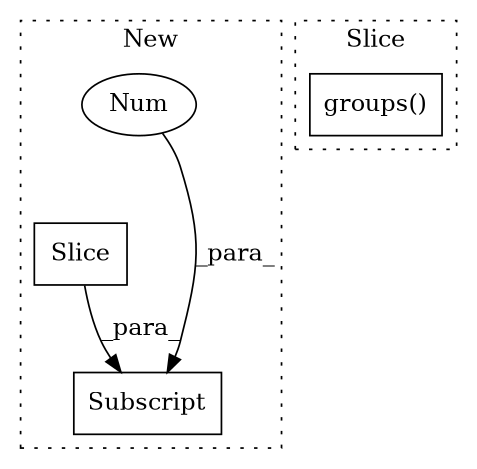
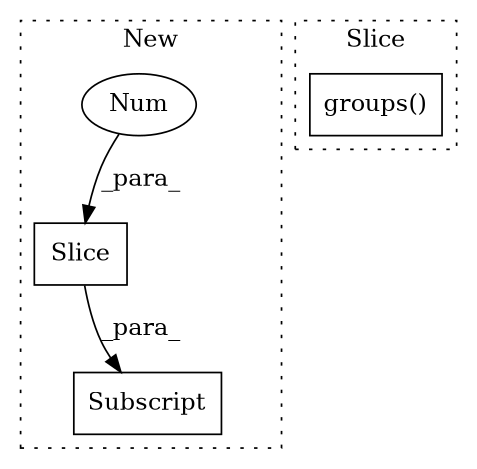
edge "Num" -> "Subscript": now "Num" -> "Slice"
